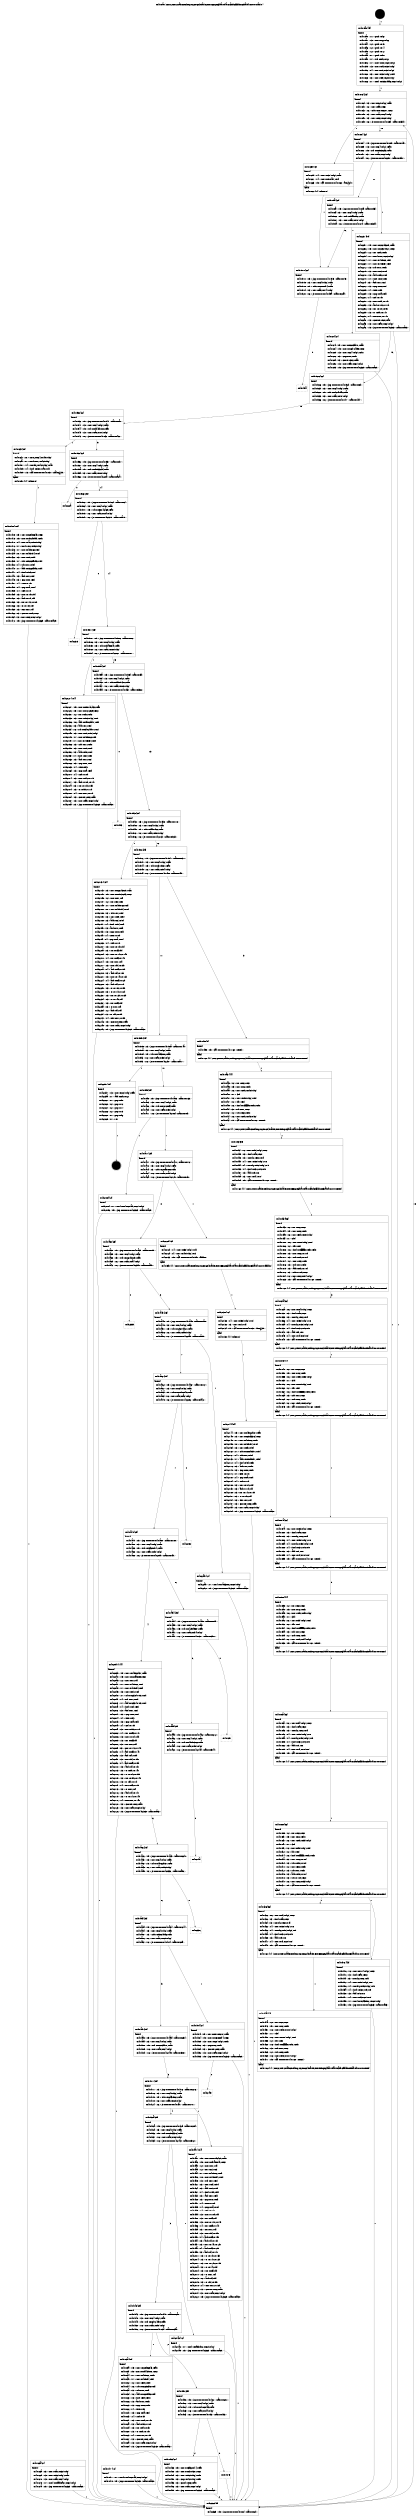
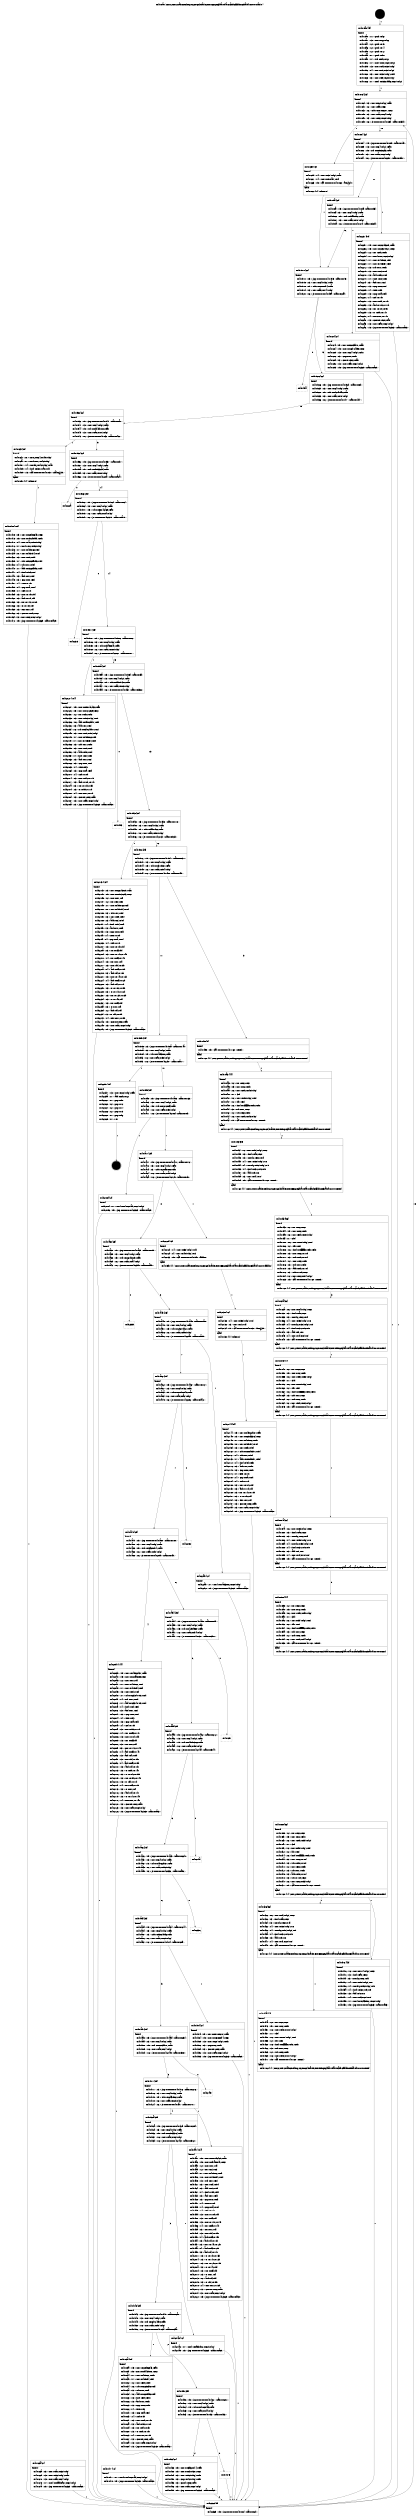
edge "0x402251 [90]" -> "0x401926 [22]": now "0x401910 [22]" -> "0x401926 [22]"
node "0x401eca [36]": removed
edge "0x40209b [144]" -> "0x401ac6 [25]": now "0x401aad [25]" -> "0x401ac6 [25]"
edge "0x401b7f [27]" -> "0x4021ae": now "0x401af8 [25]" -> "0x4021ae"
